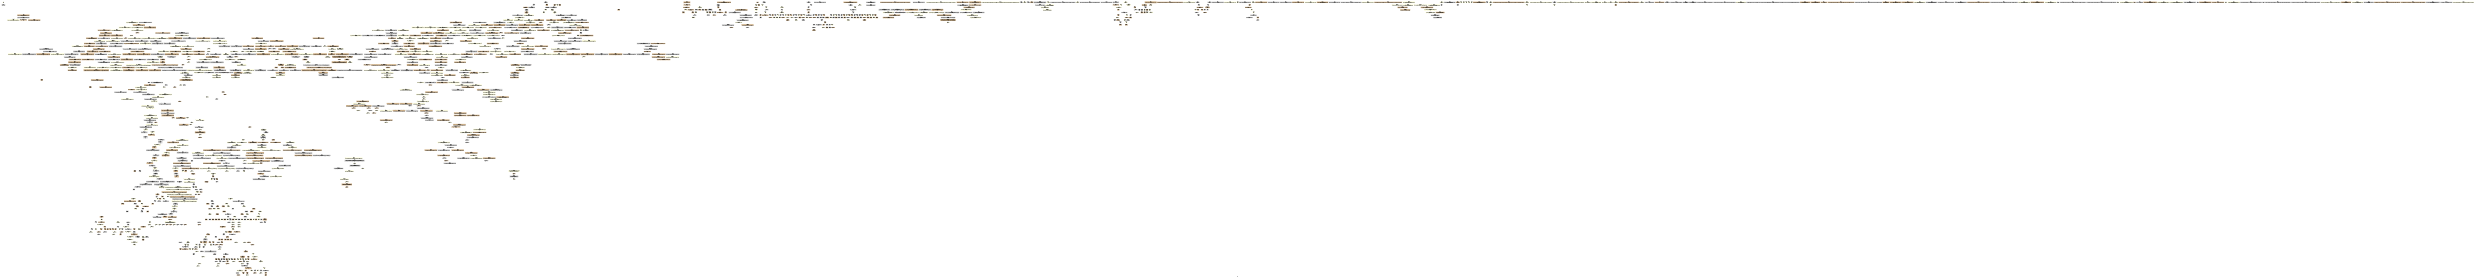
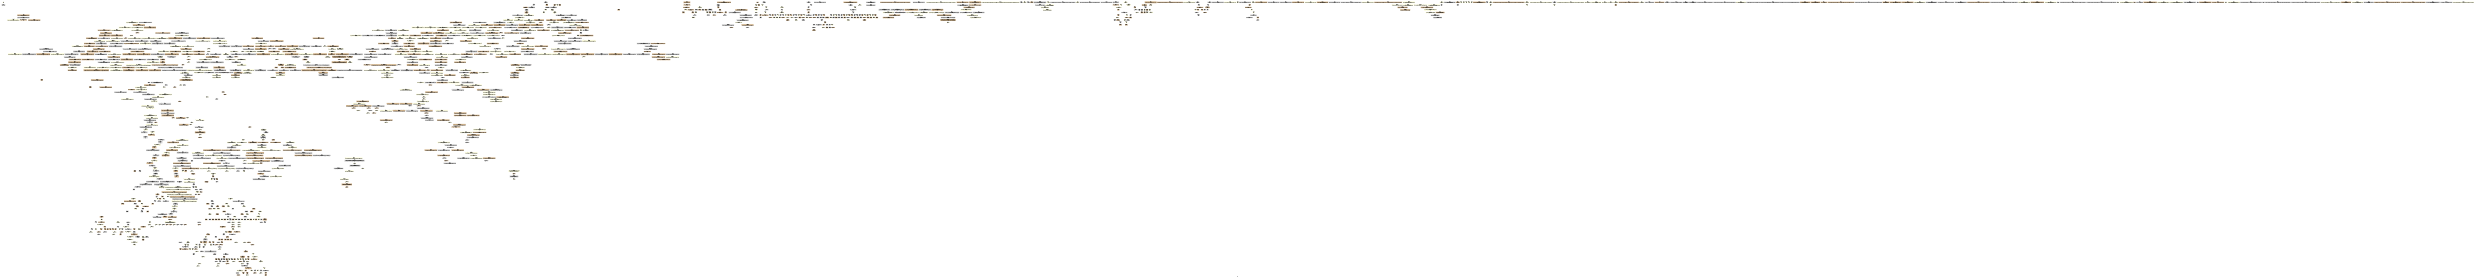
node "NodeID: 946": fillcolor tan -> lightyellow
